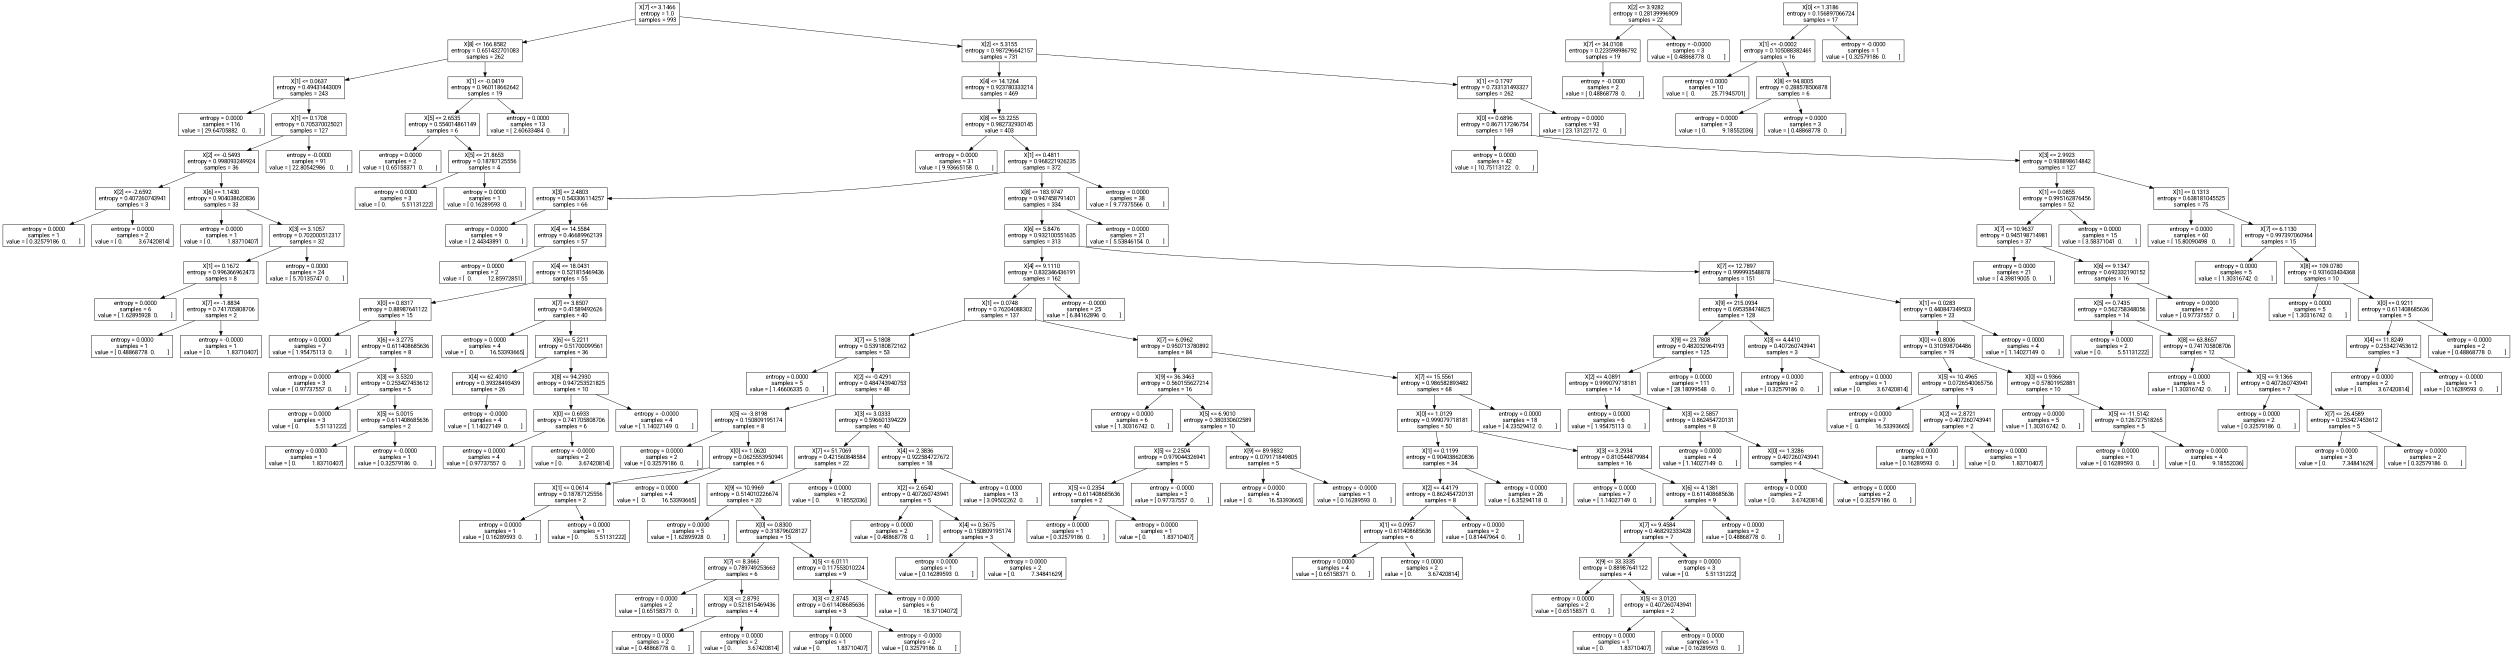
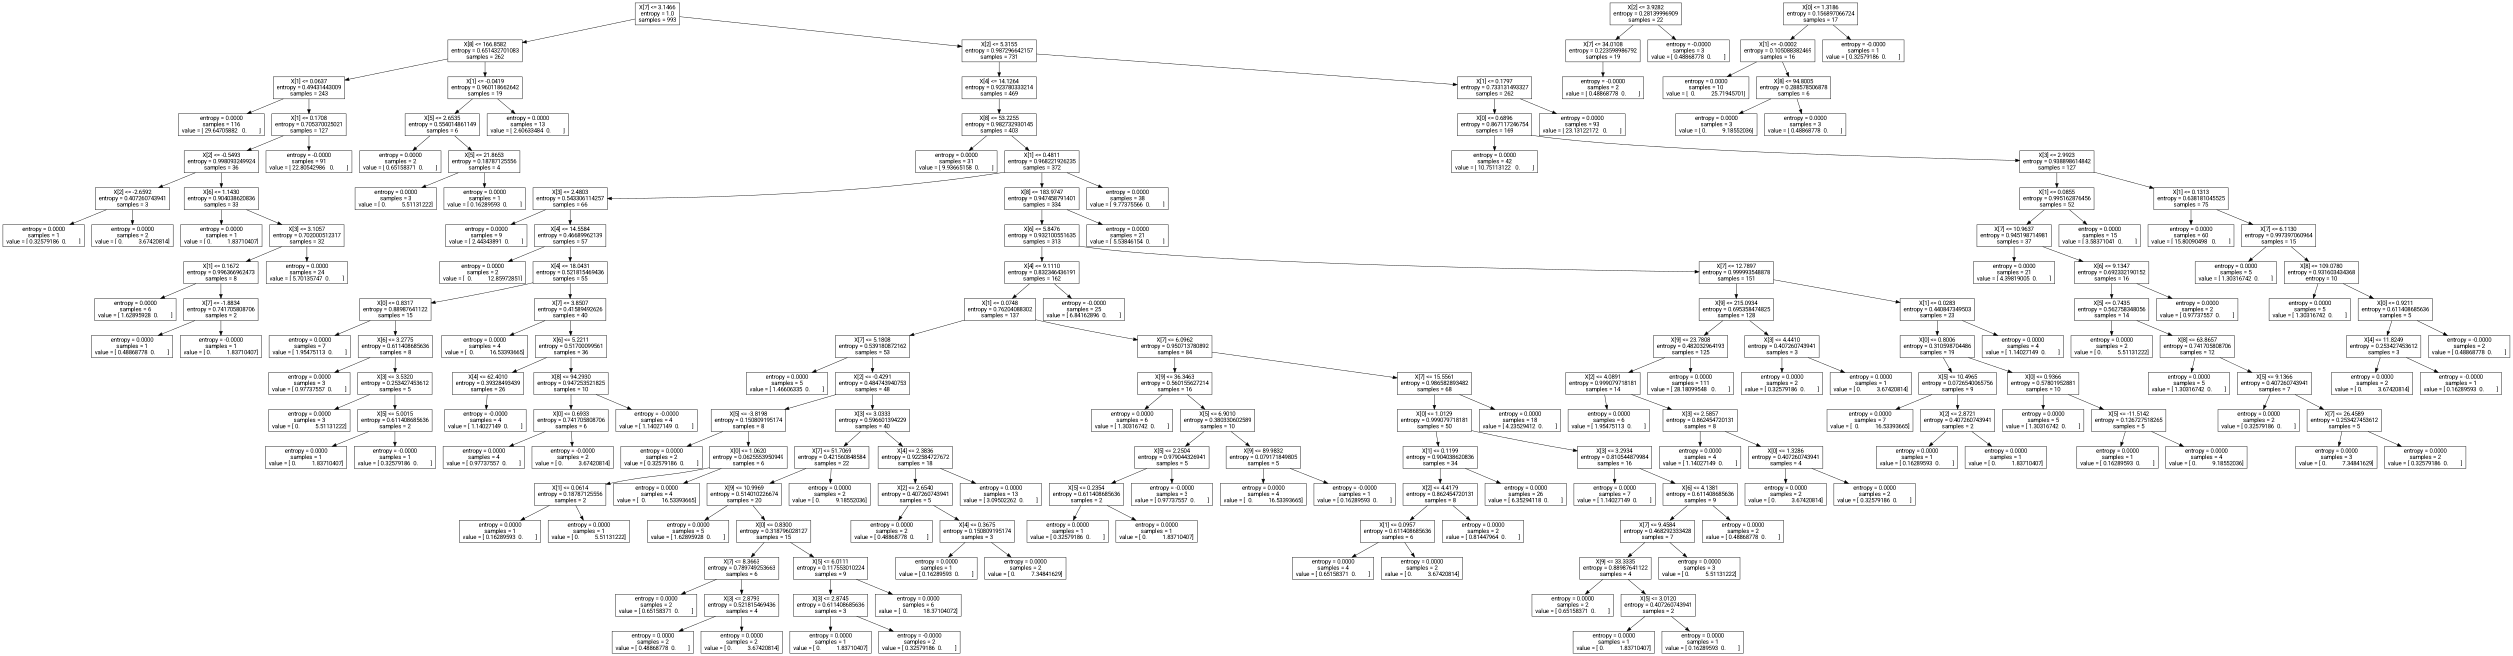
node "X[8] <= 53.2255 entropy = 0.982732930145 value = 403": label "X[8] <= 53.2255 entropy = 0.982732930145 value = 403" -> "X[8] <= 53.2255 entropy = 0.982732930145 samples = 403"
node "X[8] <= 109.0780 entropy = 0.931603434368 samples = 10": label "X[8] <= 109.0780 entropy = 0.931603434368 samples = 10" -> "X[8] <= 109.0780 entropy = 0.931603434368 entropy = 10"
